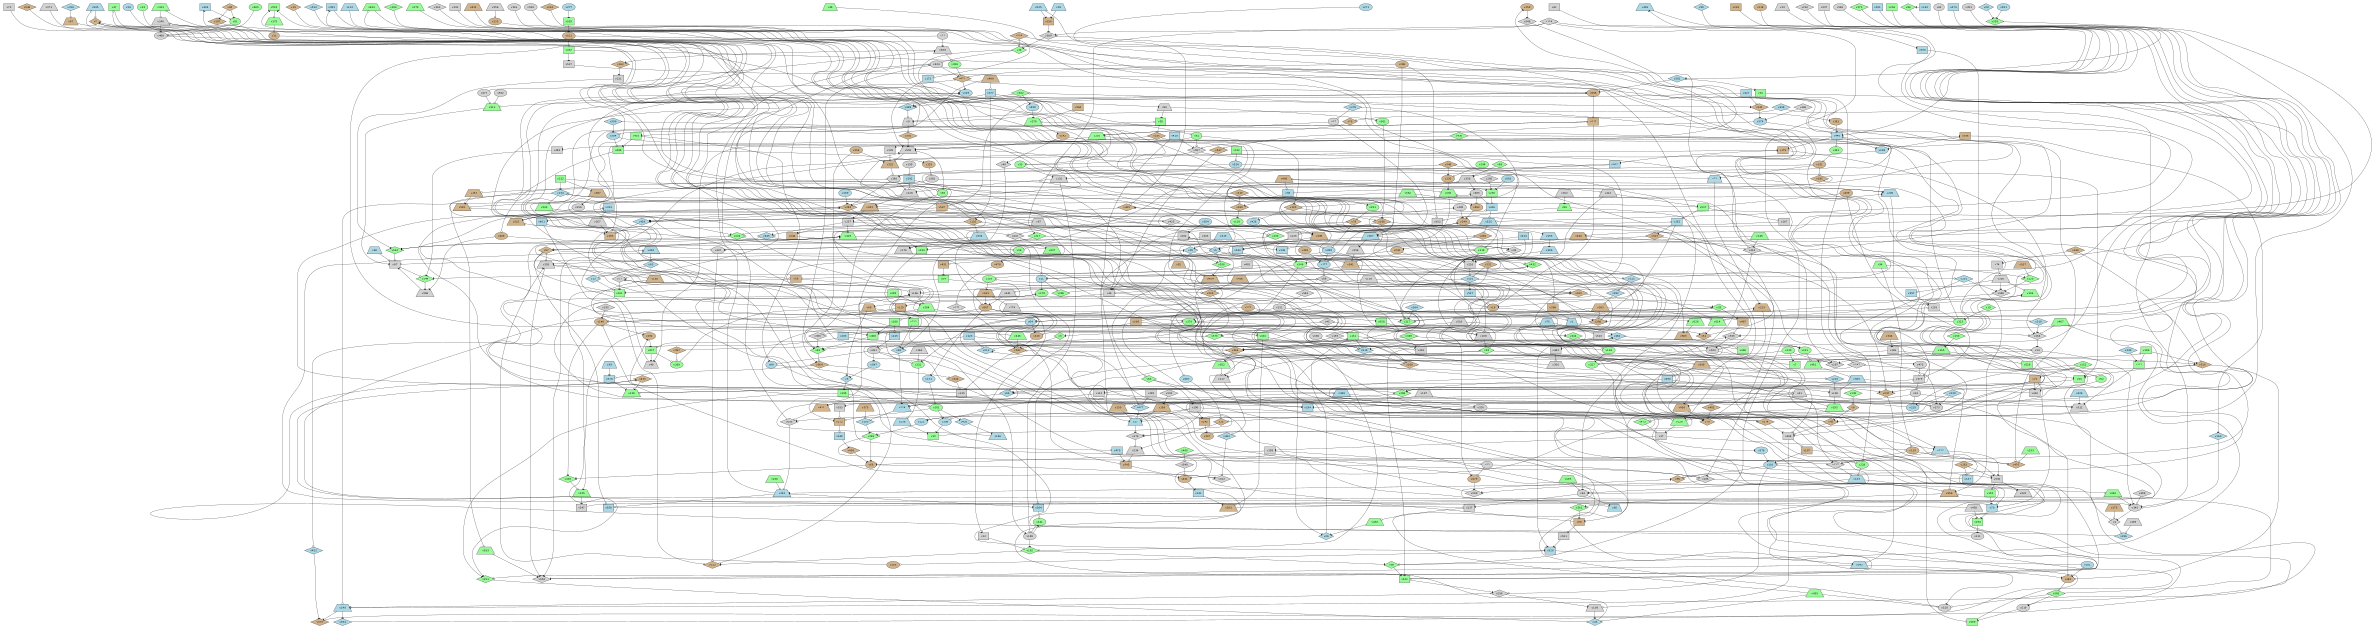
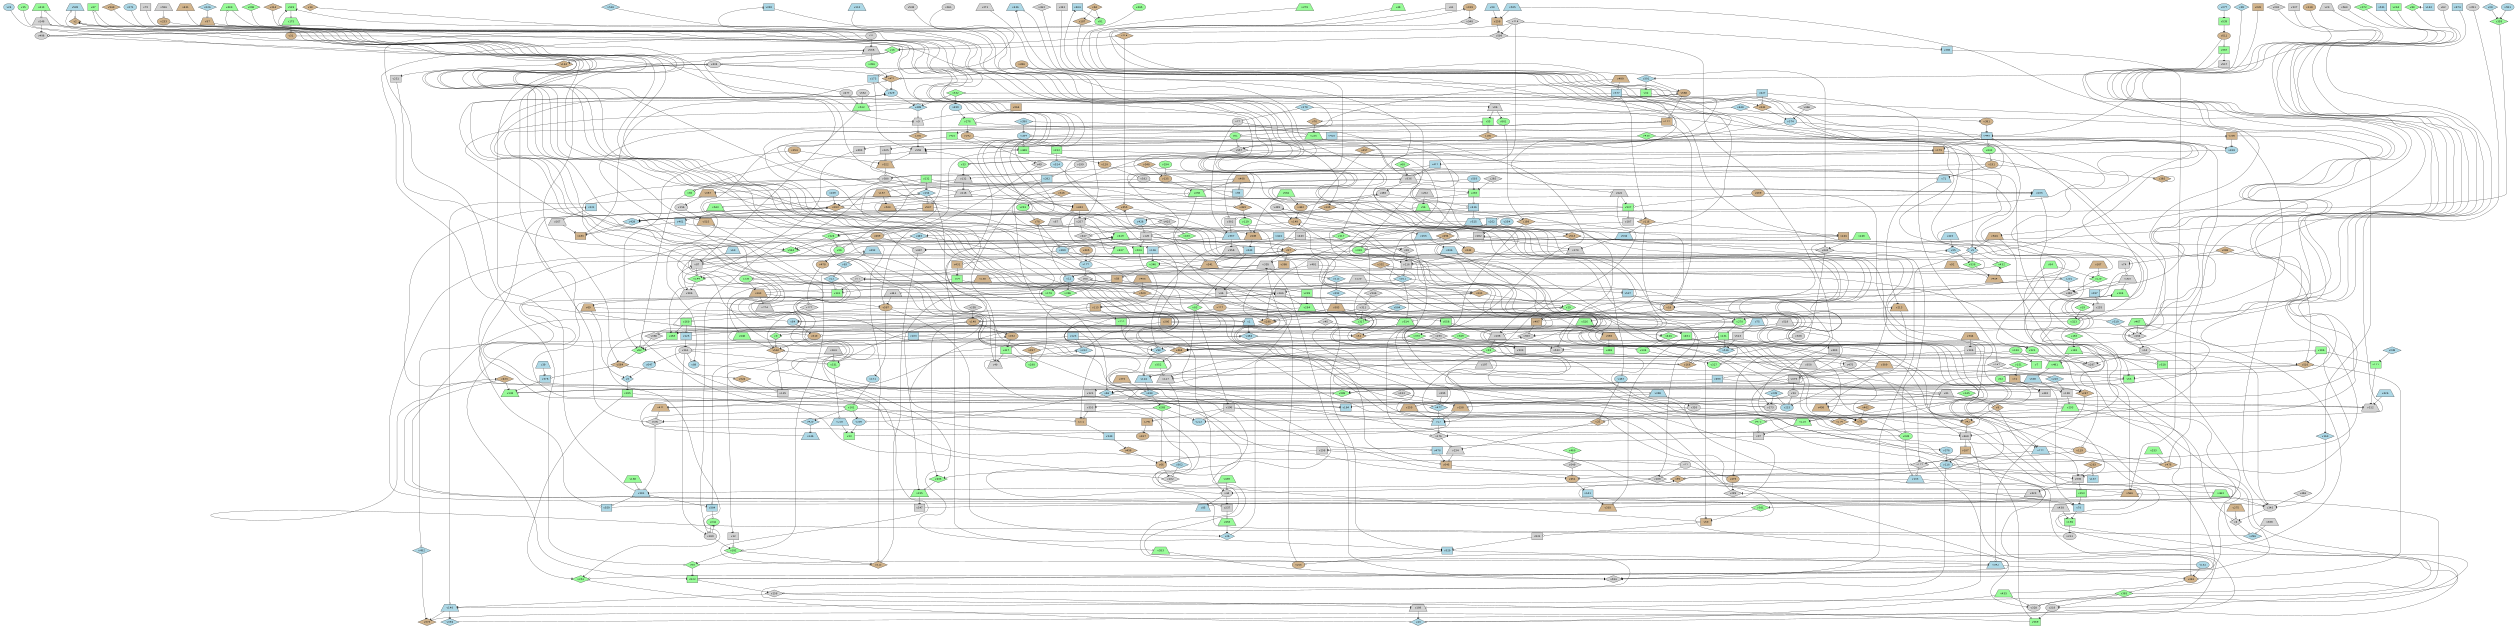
edge "v223" -> "v265": reversed
